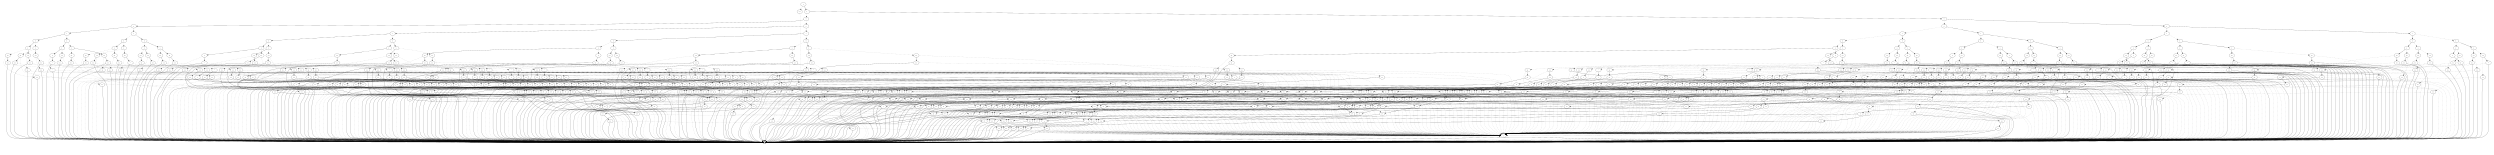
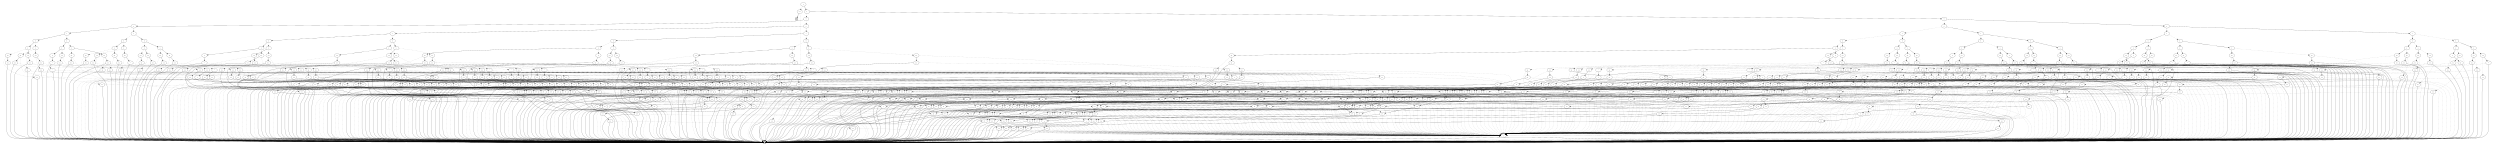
node "0": added
